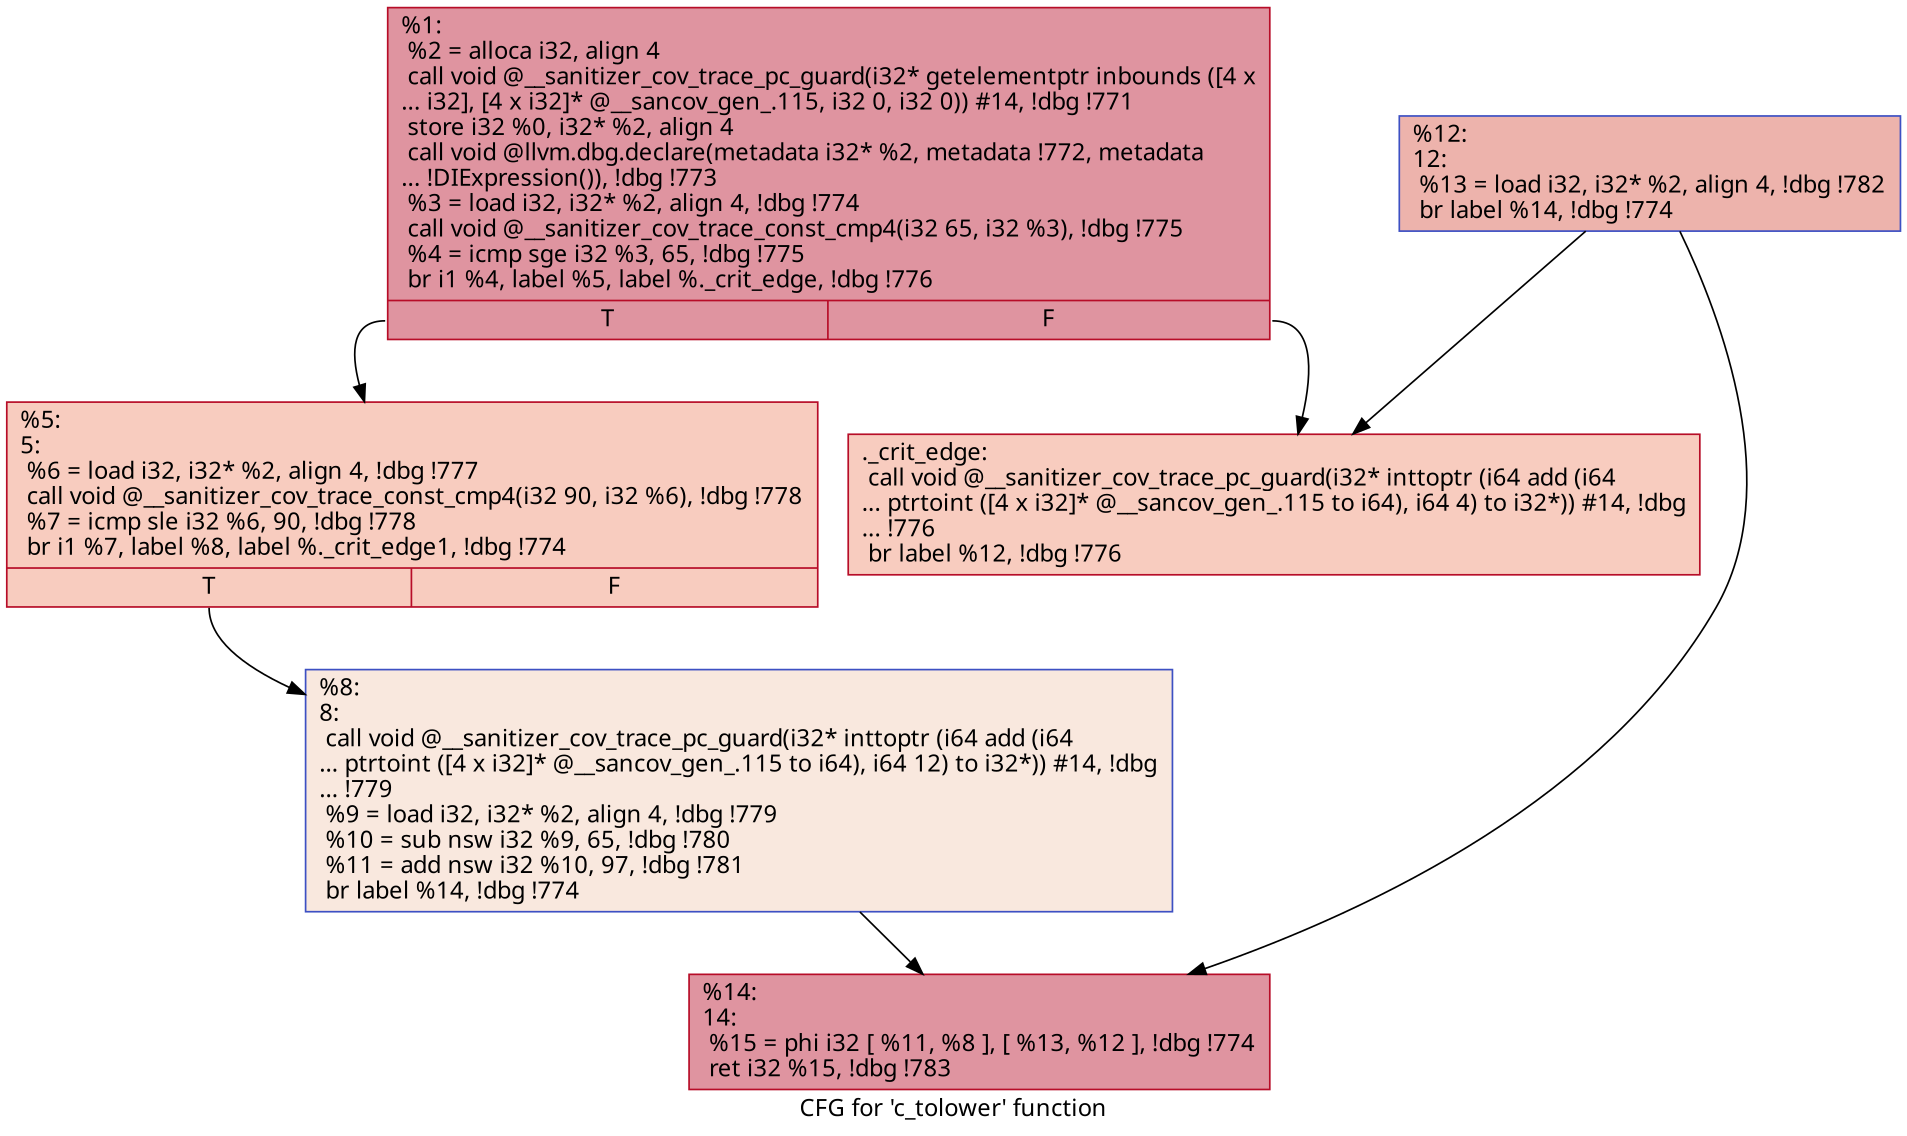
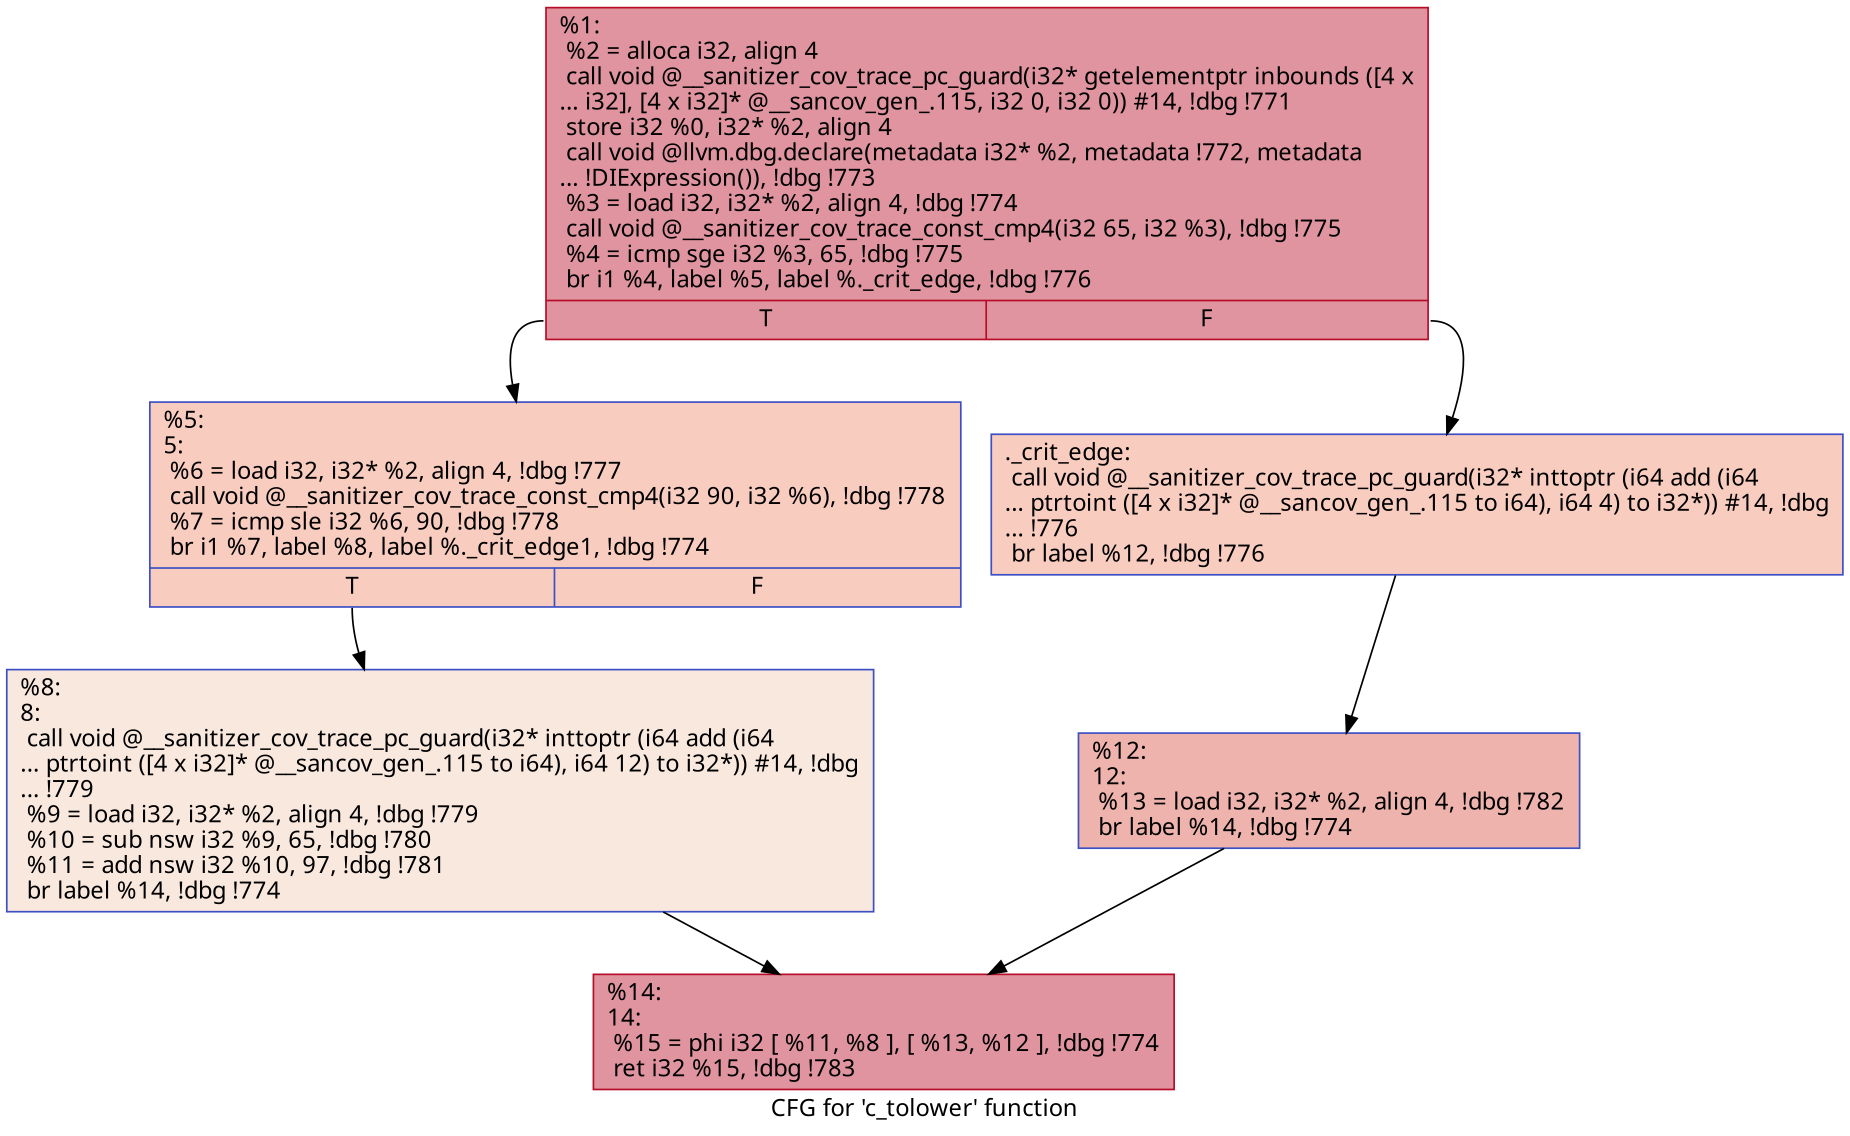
edge "%12:" -> "._crit_edge:": reversed
node "%5:": color #b70d28ff -> #3d50c3ff
node "._crit_edge:": color #b70d28ff -> #3d50c3ff
